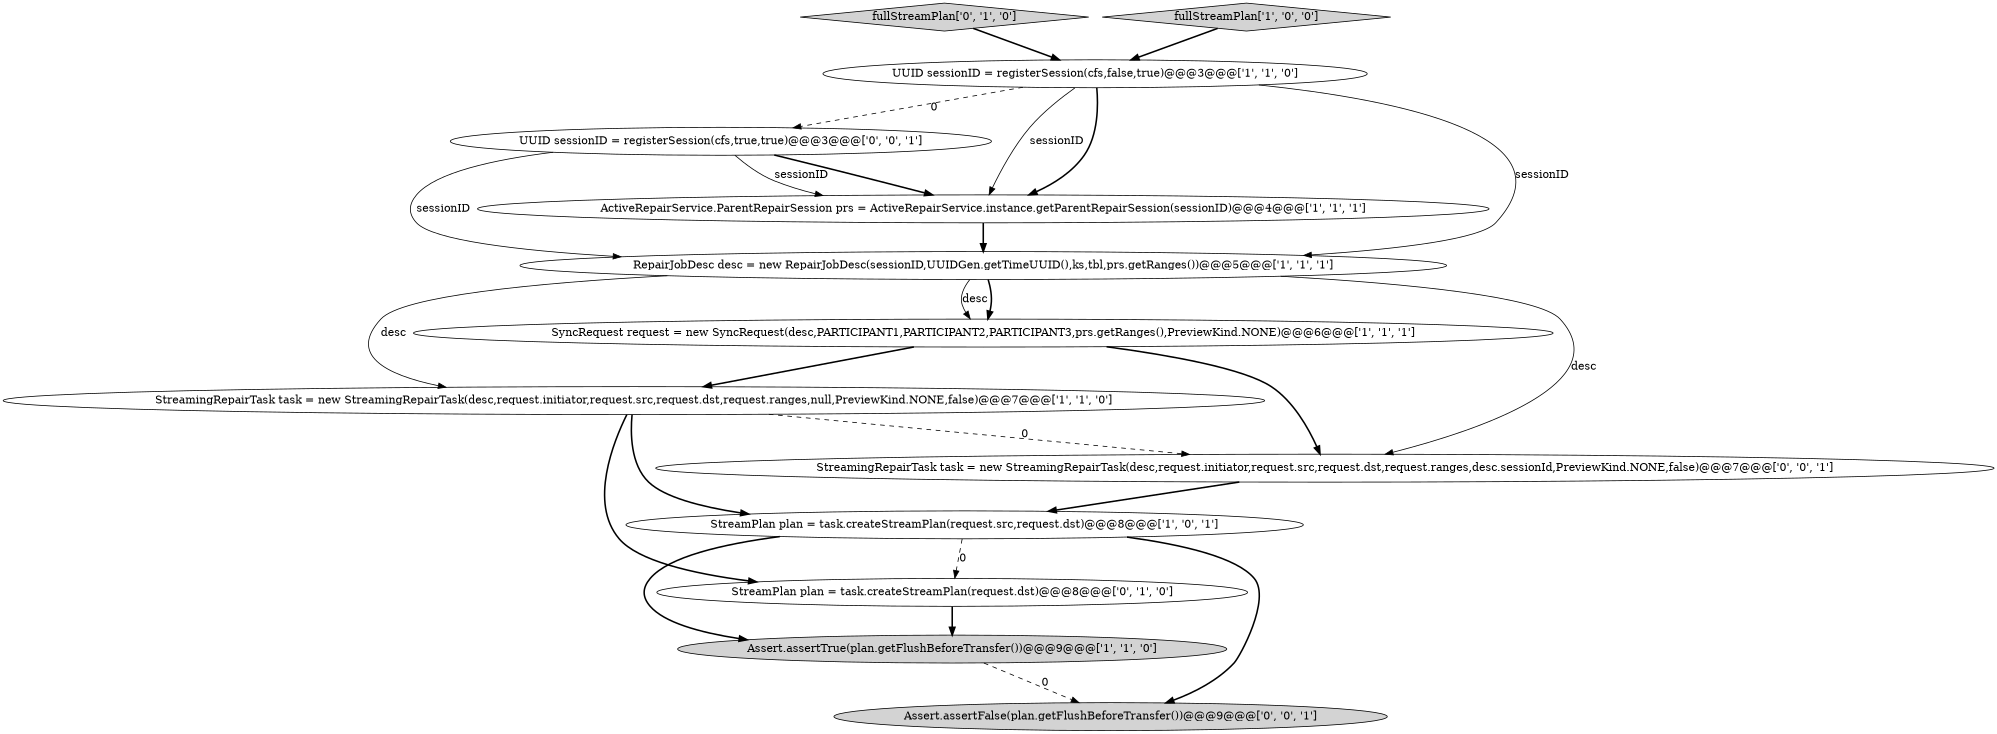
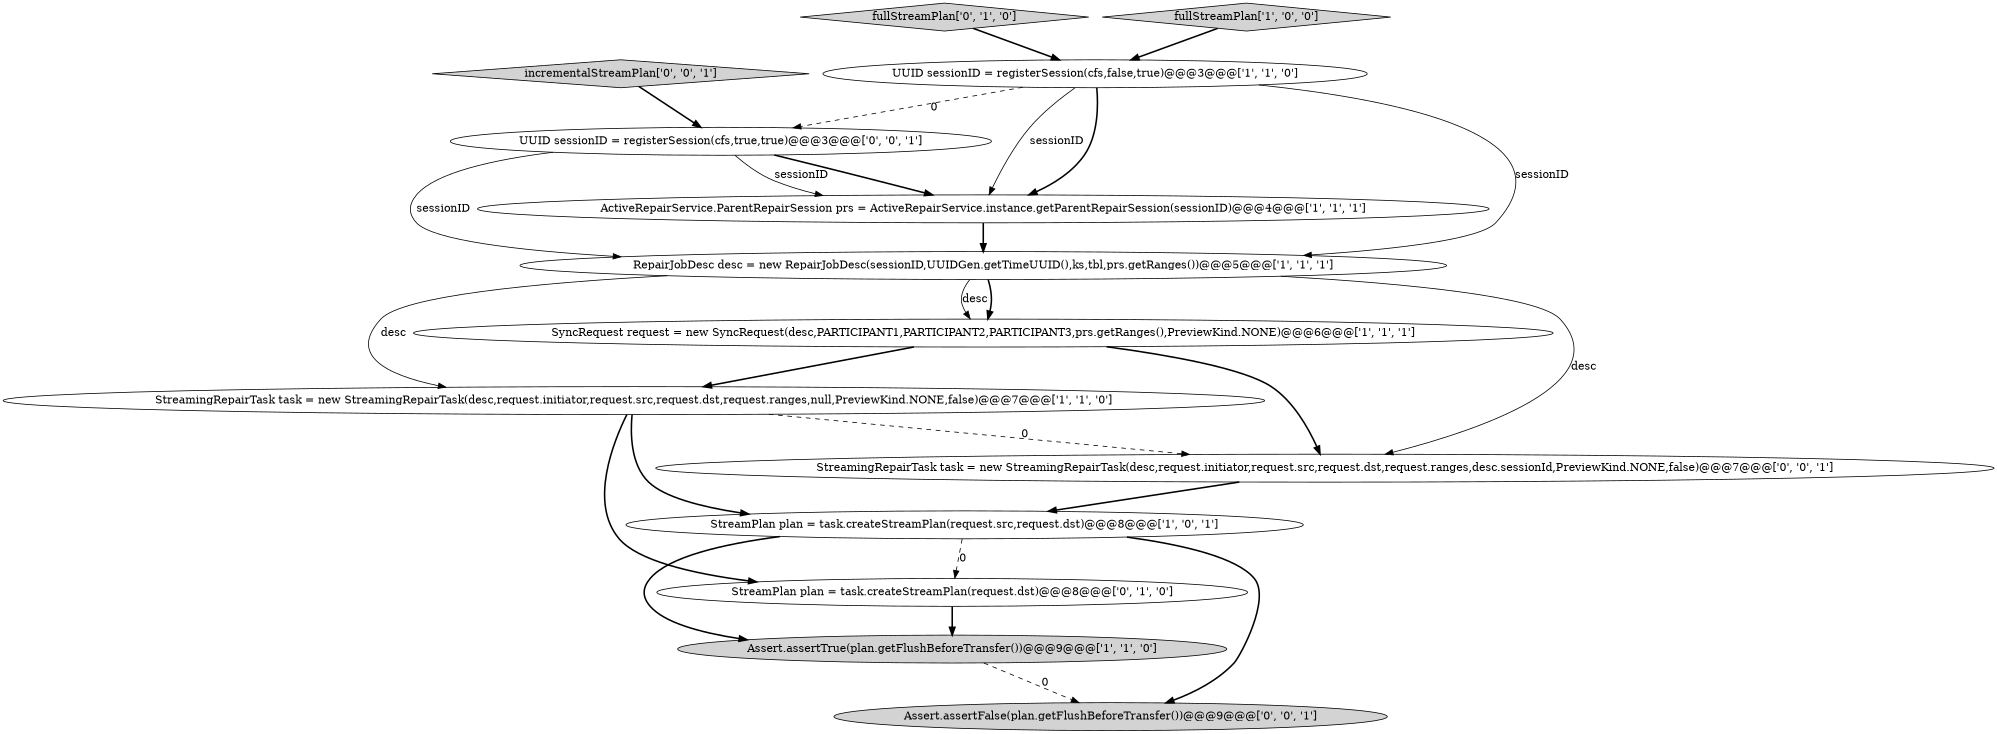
node "incrementalStreamPlan['0', '0', '1']": added
